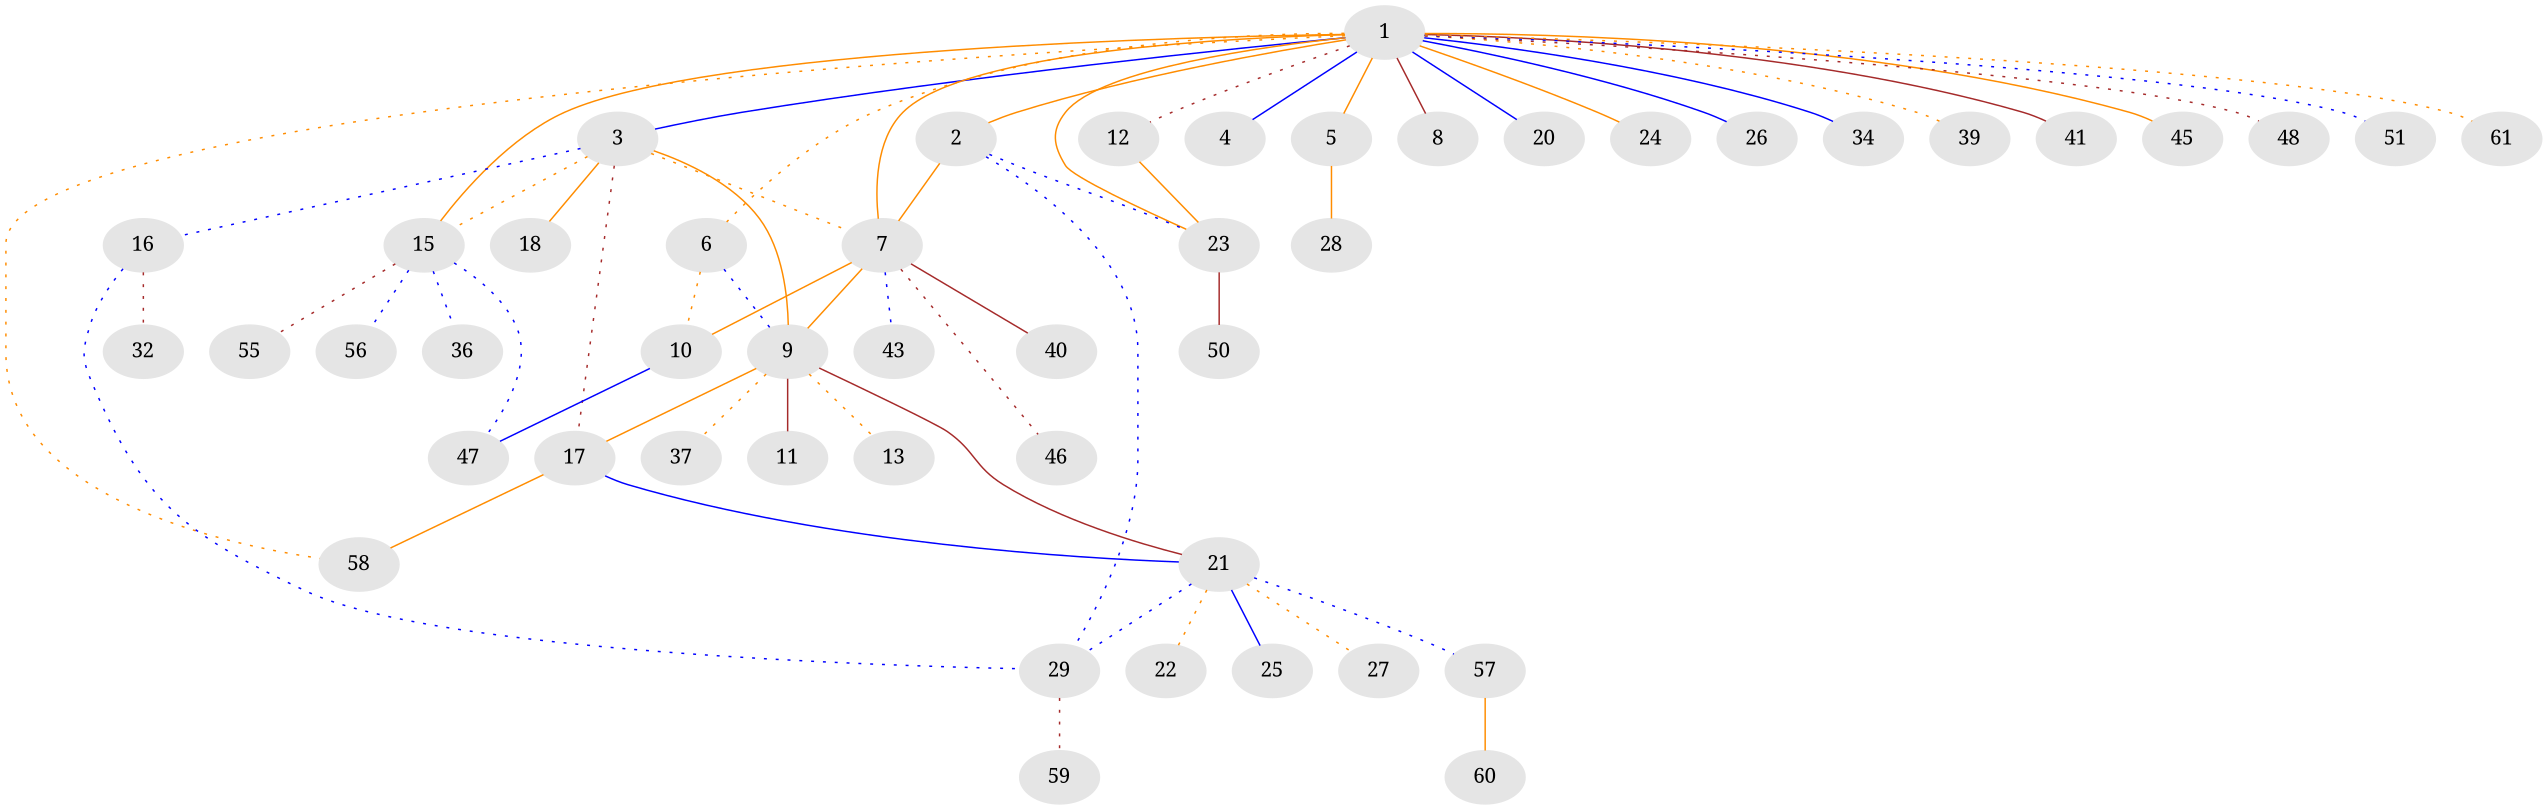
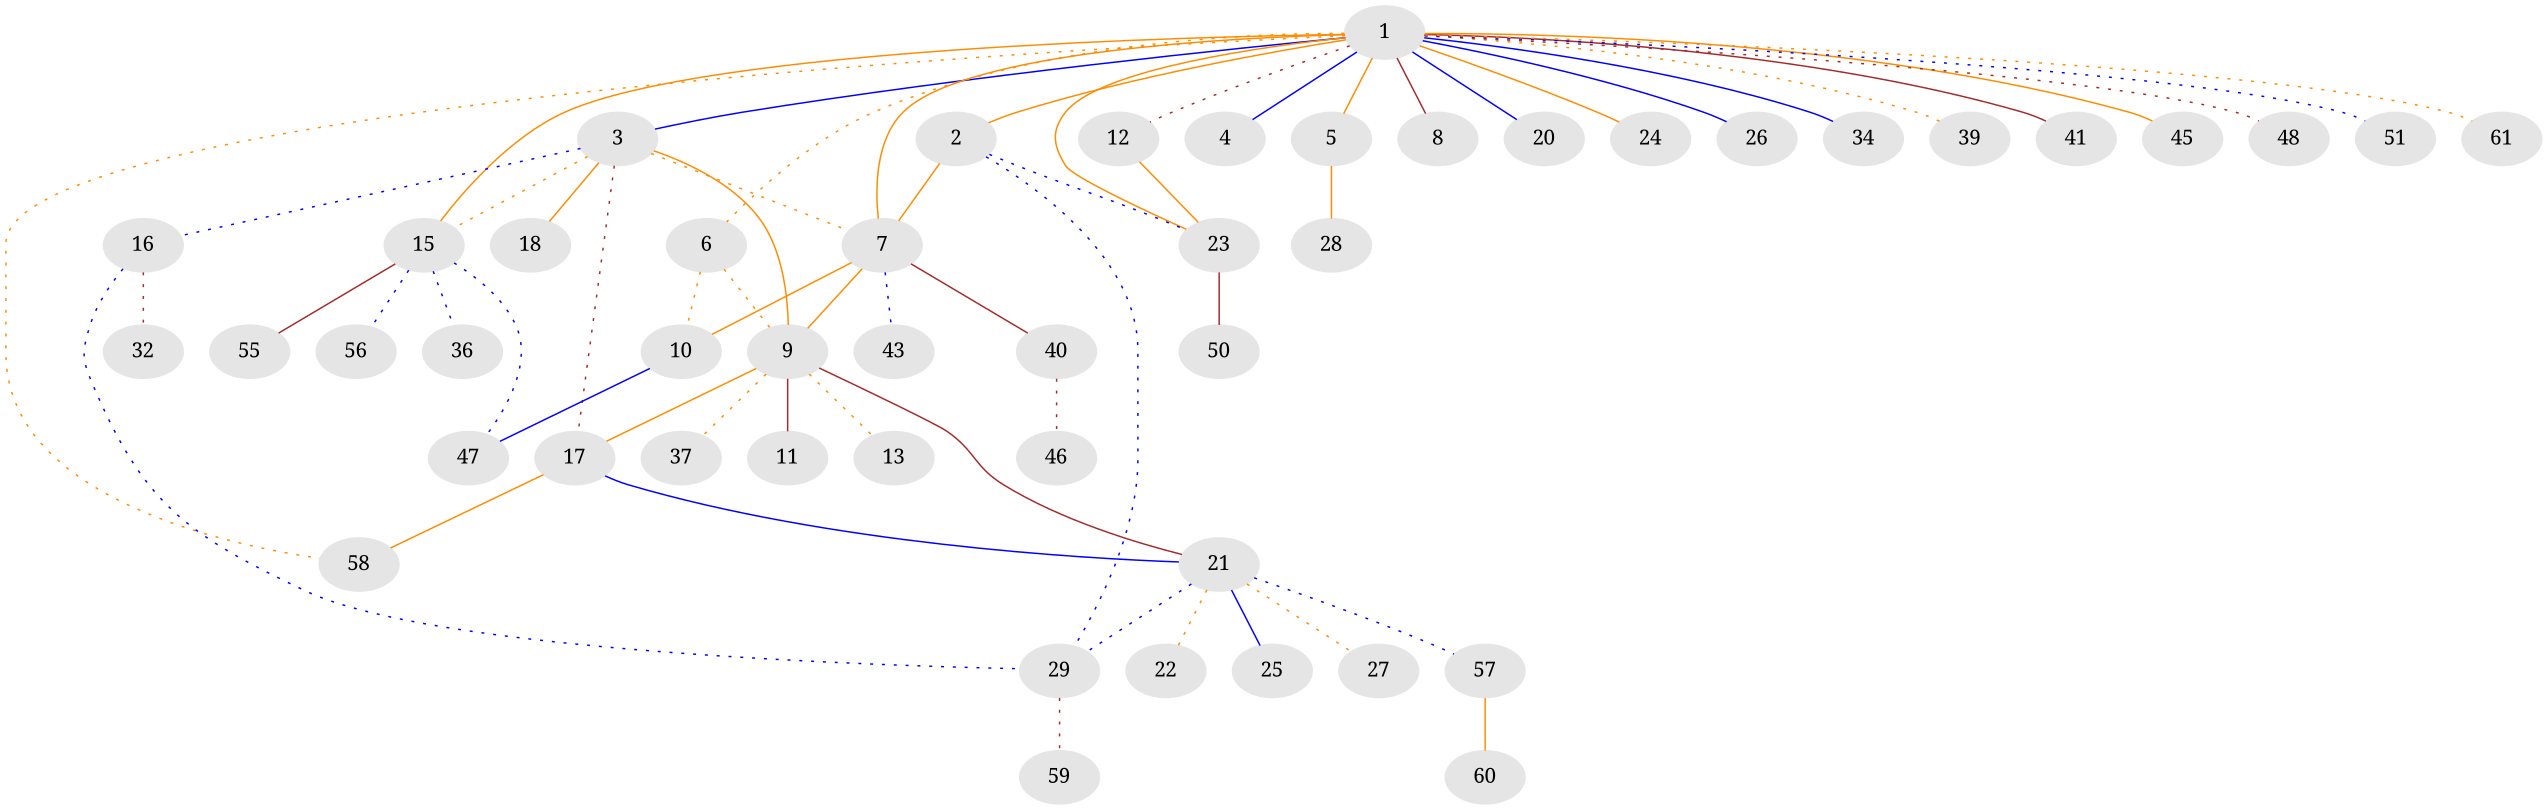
edge "15" -- "55": style dotted -> solid
edge "6" -- "9": color blue -> darkorange
edge "7" -- "46": now "40" -- "46"
